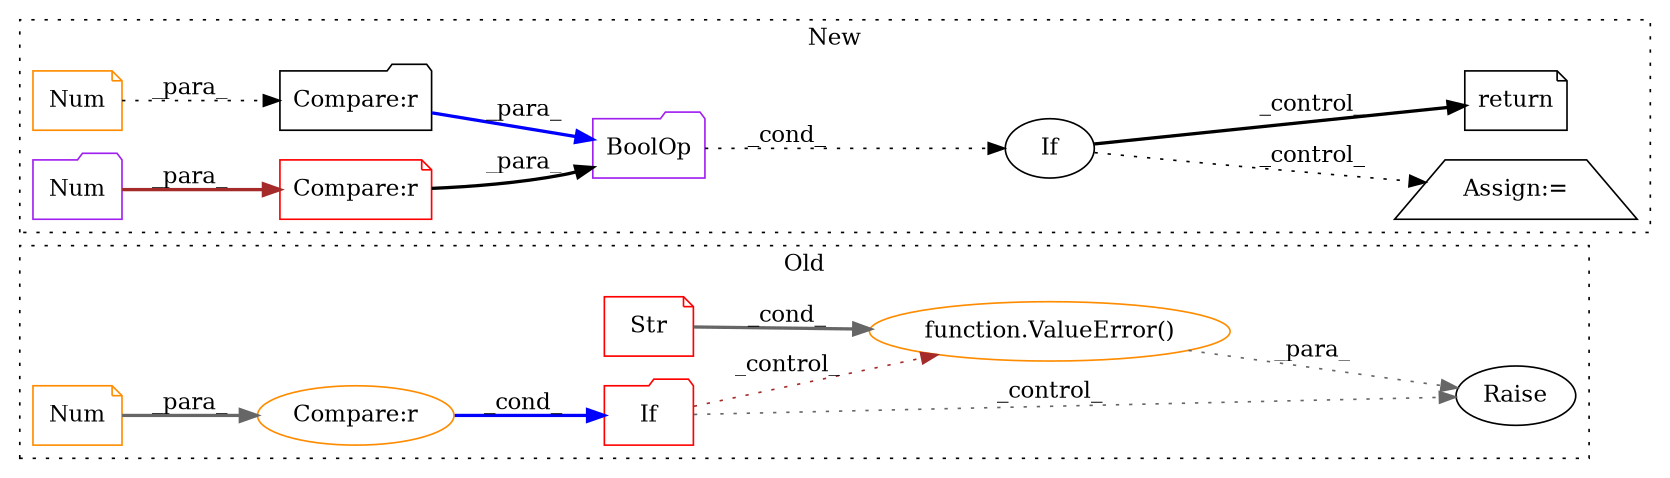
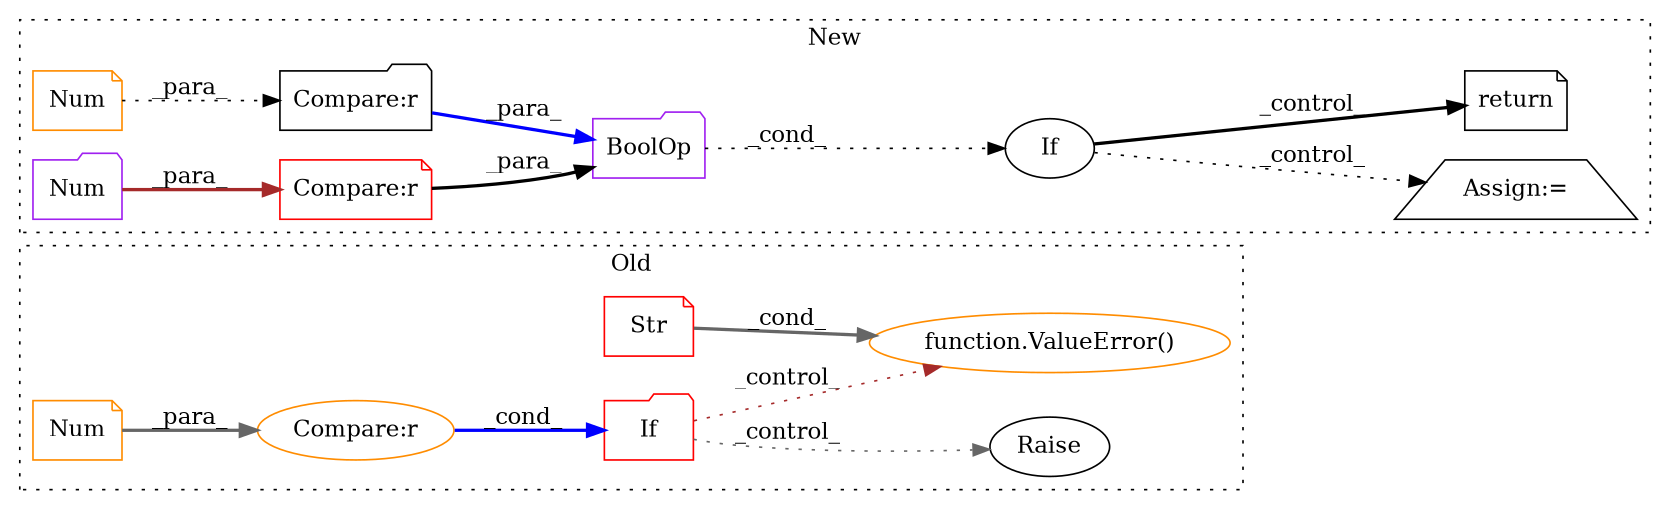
edge "function.ValueError()" -> "Raise": removed, label "_para_"
